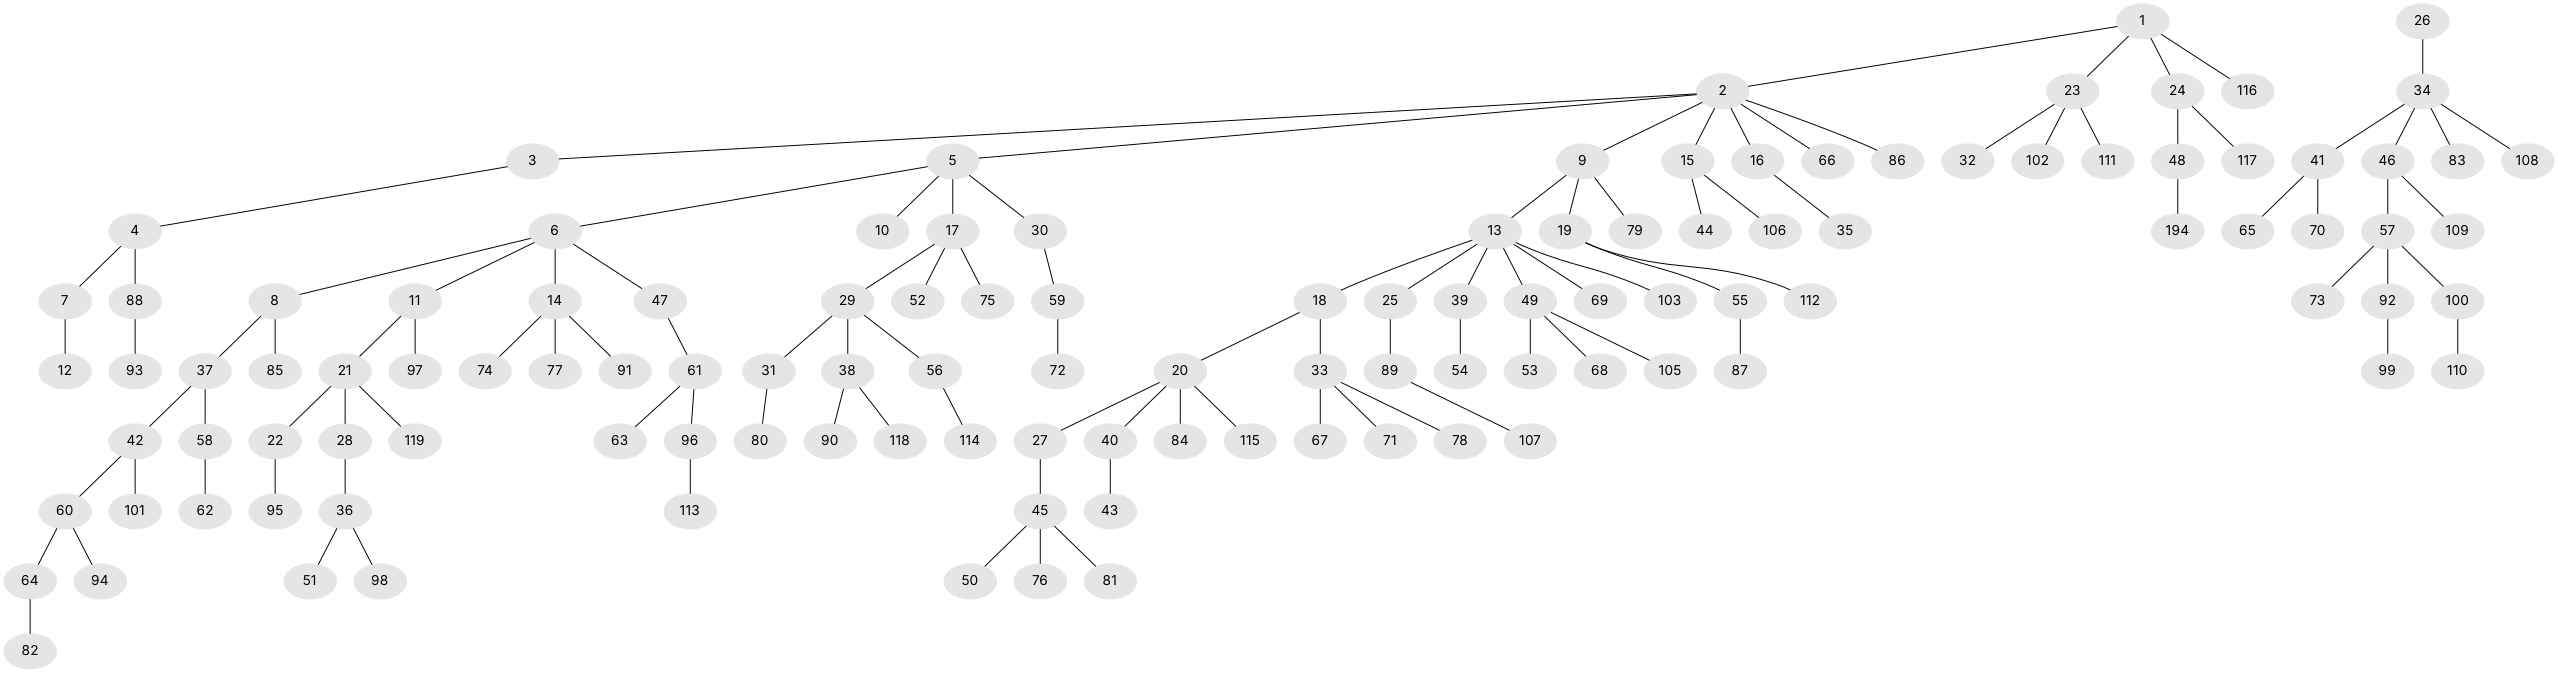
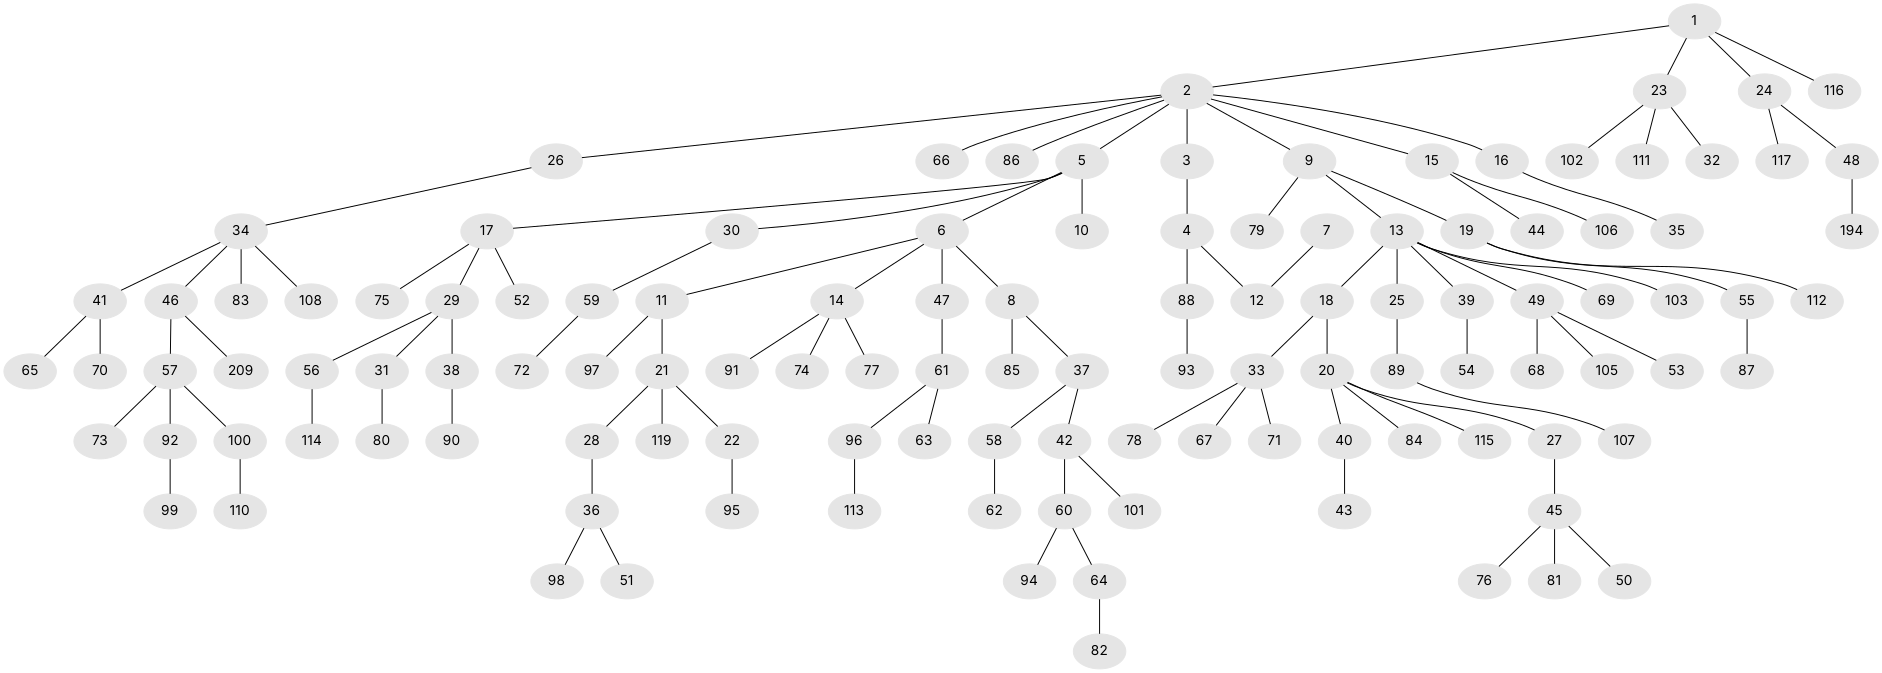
edge "2" -- "26": added
node "109": label "109" -> "209"
edge "4" -- "7": now "4" -- "12"
node "118": removed
